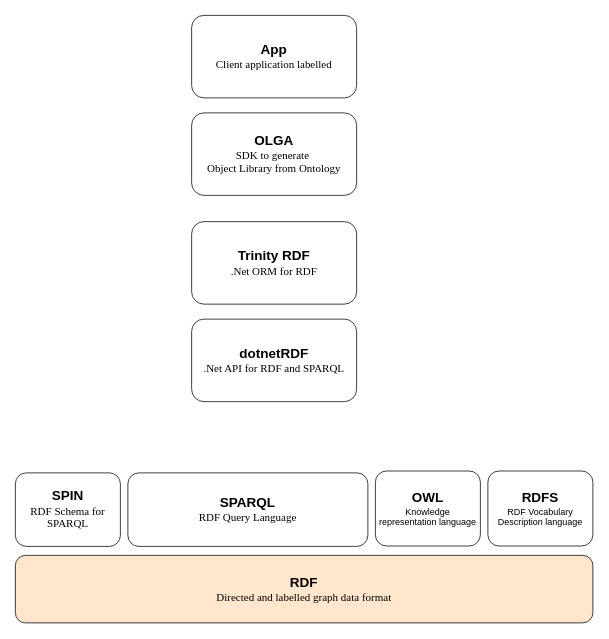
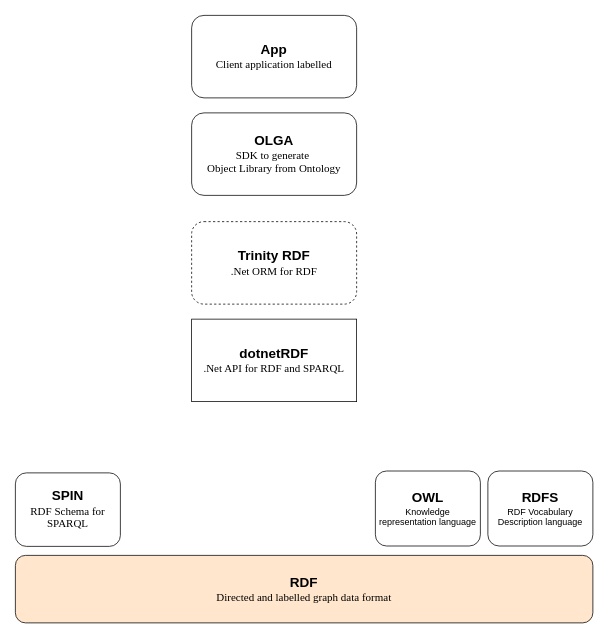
node "Trinity RDF .Net ORM for RDF": style solid -> dashed
node "dotnetRDF .Net API for RDF and SPARQL": shape rounded rectangle -> rectangle
node "SPARQL RDF Query Language": removed
